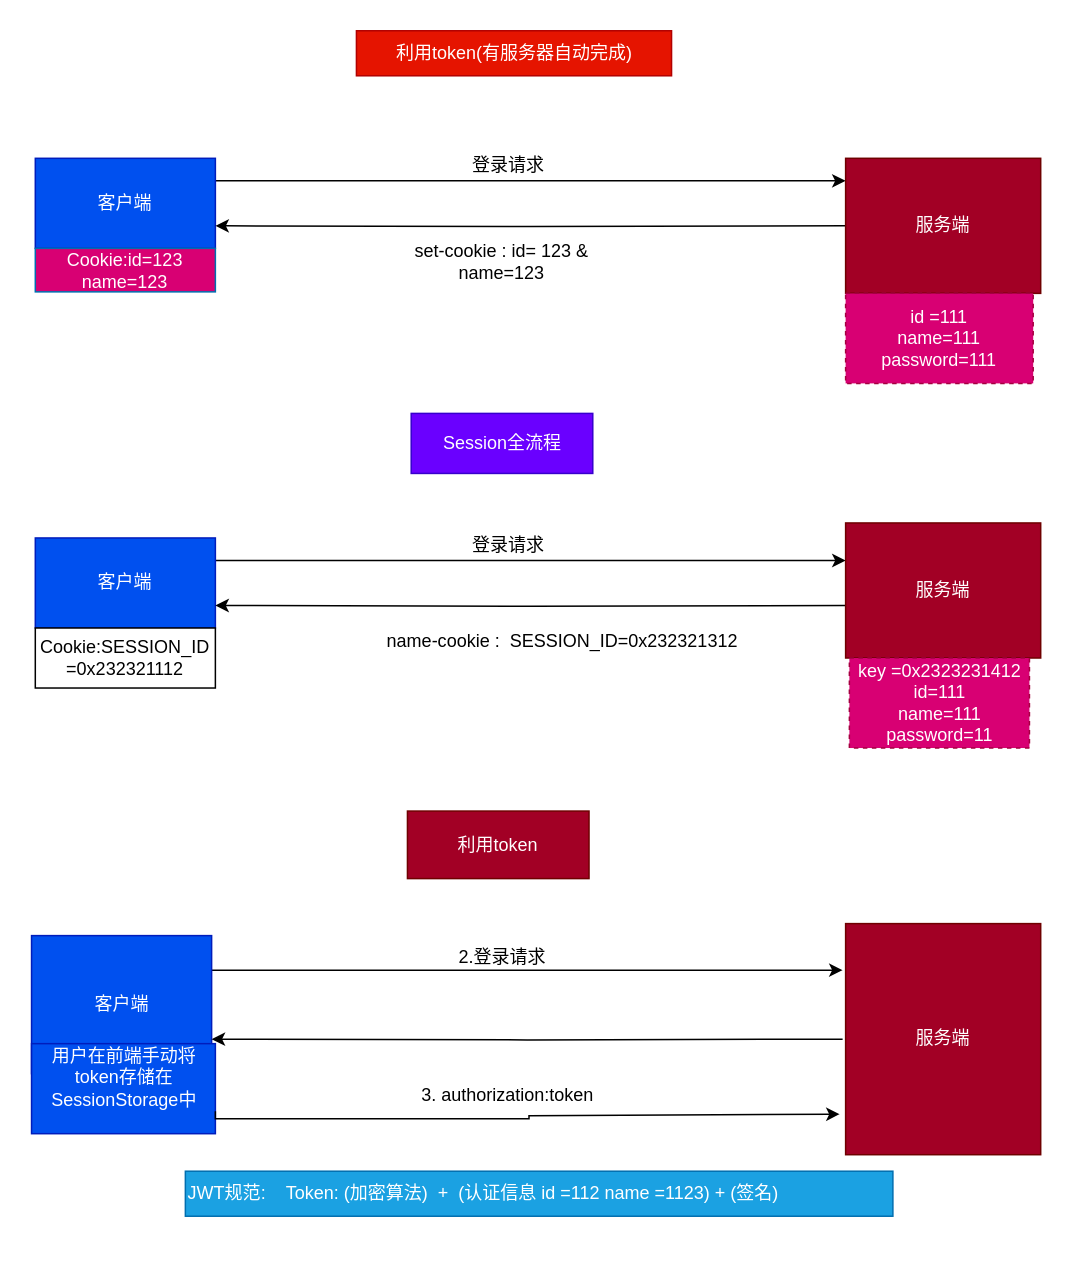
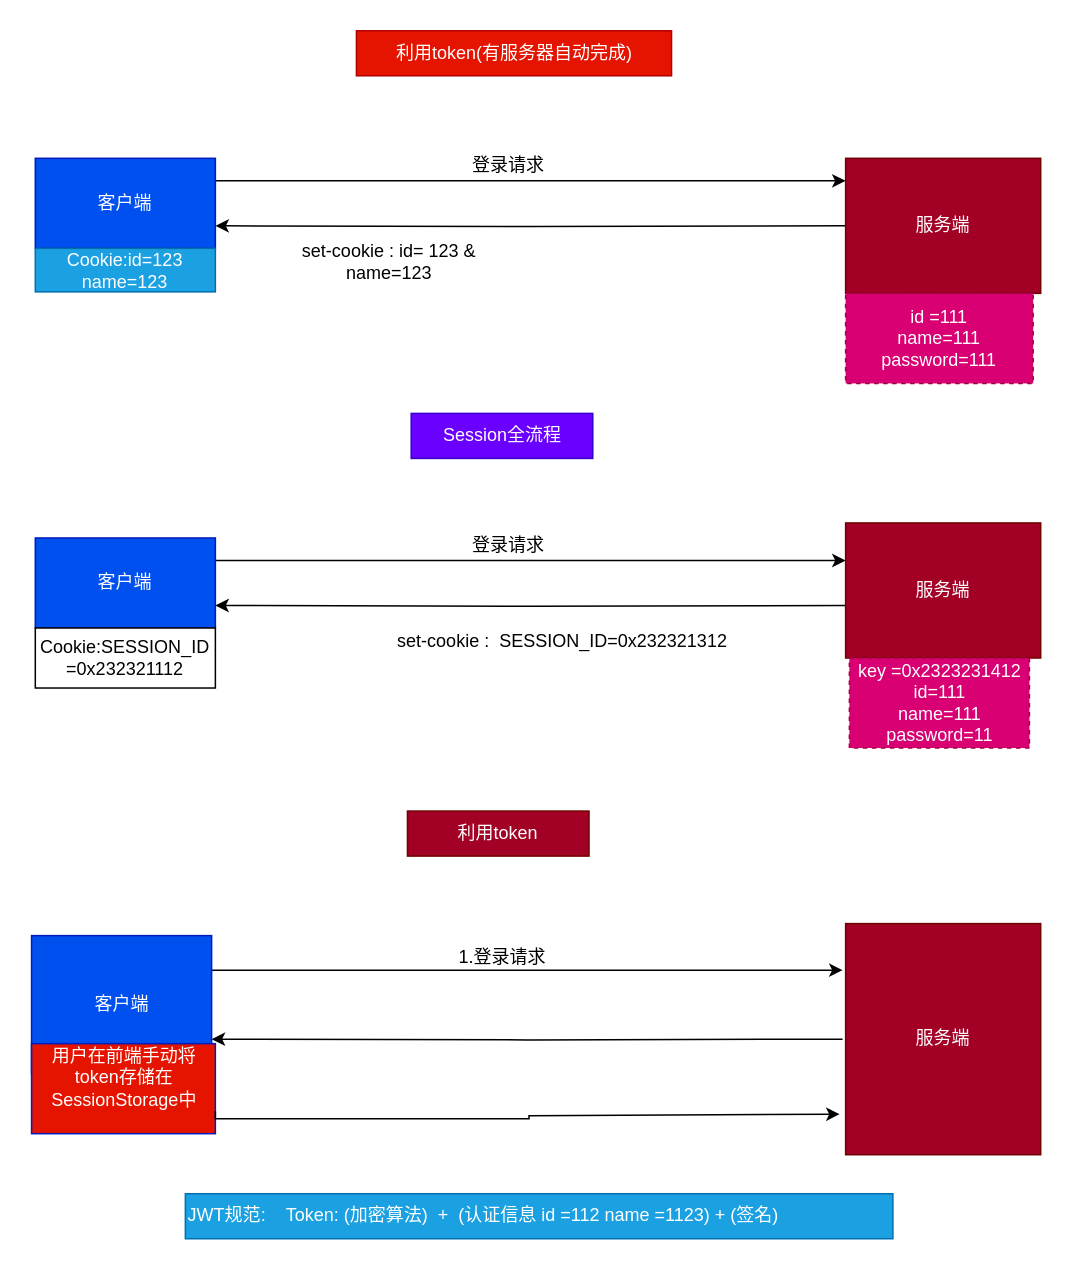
node "set-cookie : id= 123 & name=123": moved (502, 262) -> (389, 262)
node "Cookie:id=123 name=123": fillcolor #d80073 -> #1ba1e2
node "Session全流程": size 182x60 -> 182x45
node "name-cookie : SESSION_ID=0x232321312": label "name-cookie : SESSION_ID=0x232321312" -> "set-cookie : SESSION_ID=0x232321312"
node "利用token": size 182x68 -> 182x45
node "2.登录请求": label "2.登录请求" -> "1.登录请求"
node "用户在前端手动将token存储在SessionStorage中": fillcolor #0050ef -> #e51400
node "3. authorization:token": removed
node "JWT规范: Token: (加密算法) + (认证信息 id =112 name =1123) + (签名)": moved (539, 1193) -> (539, 1216)
